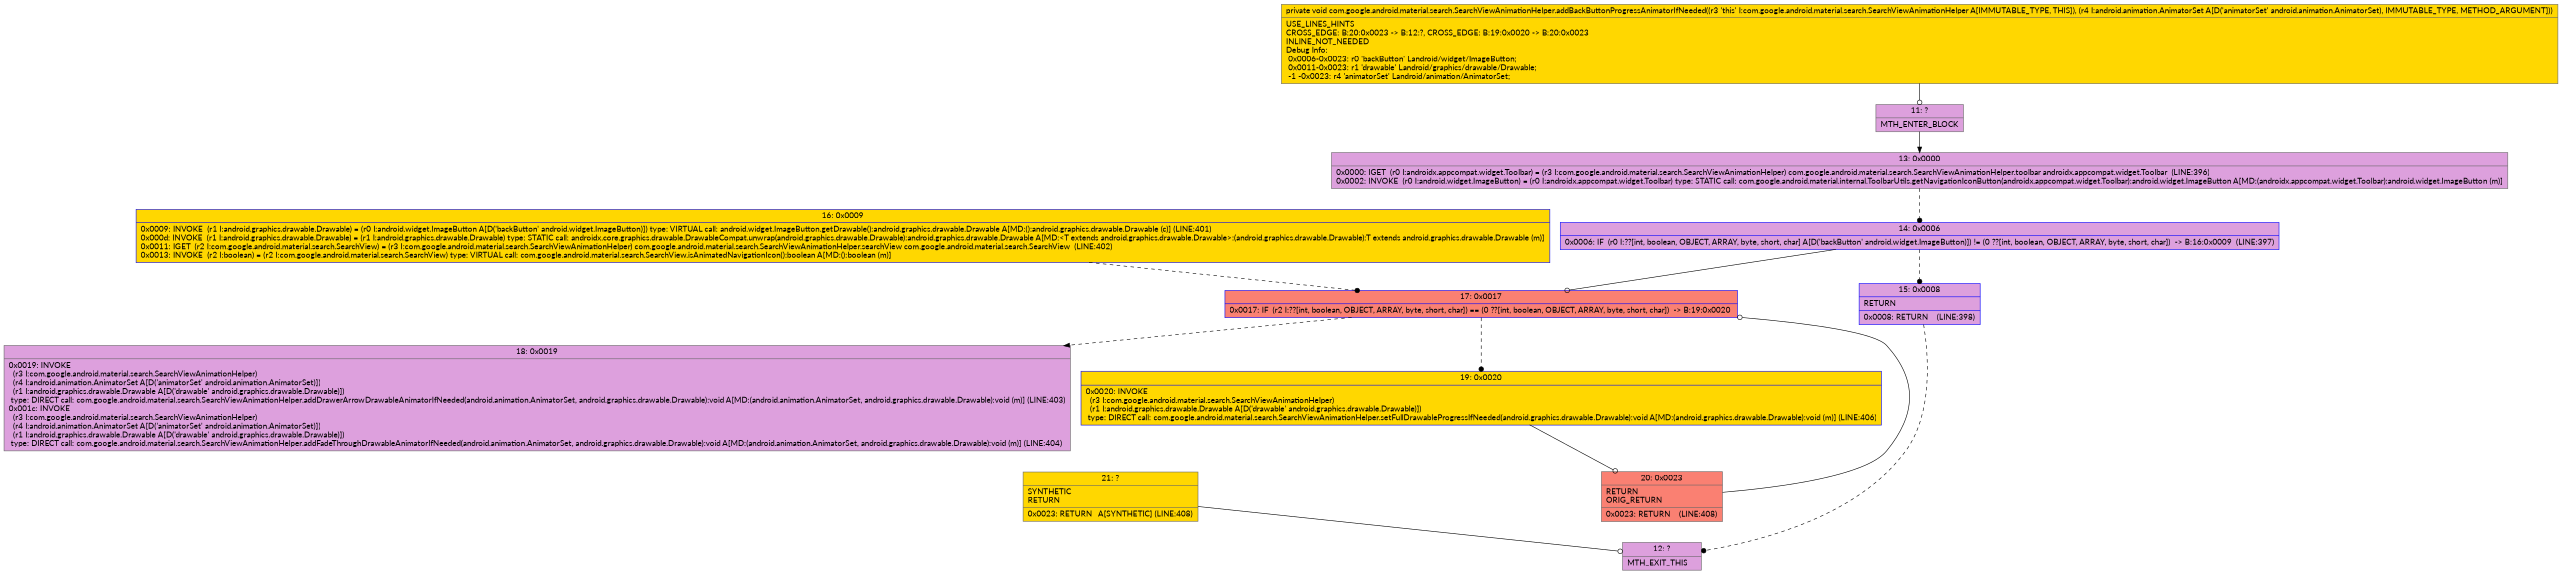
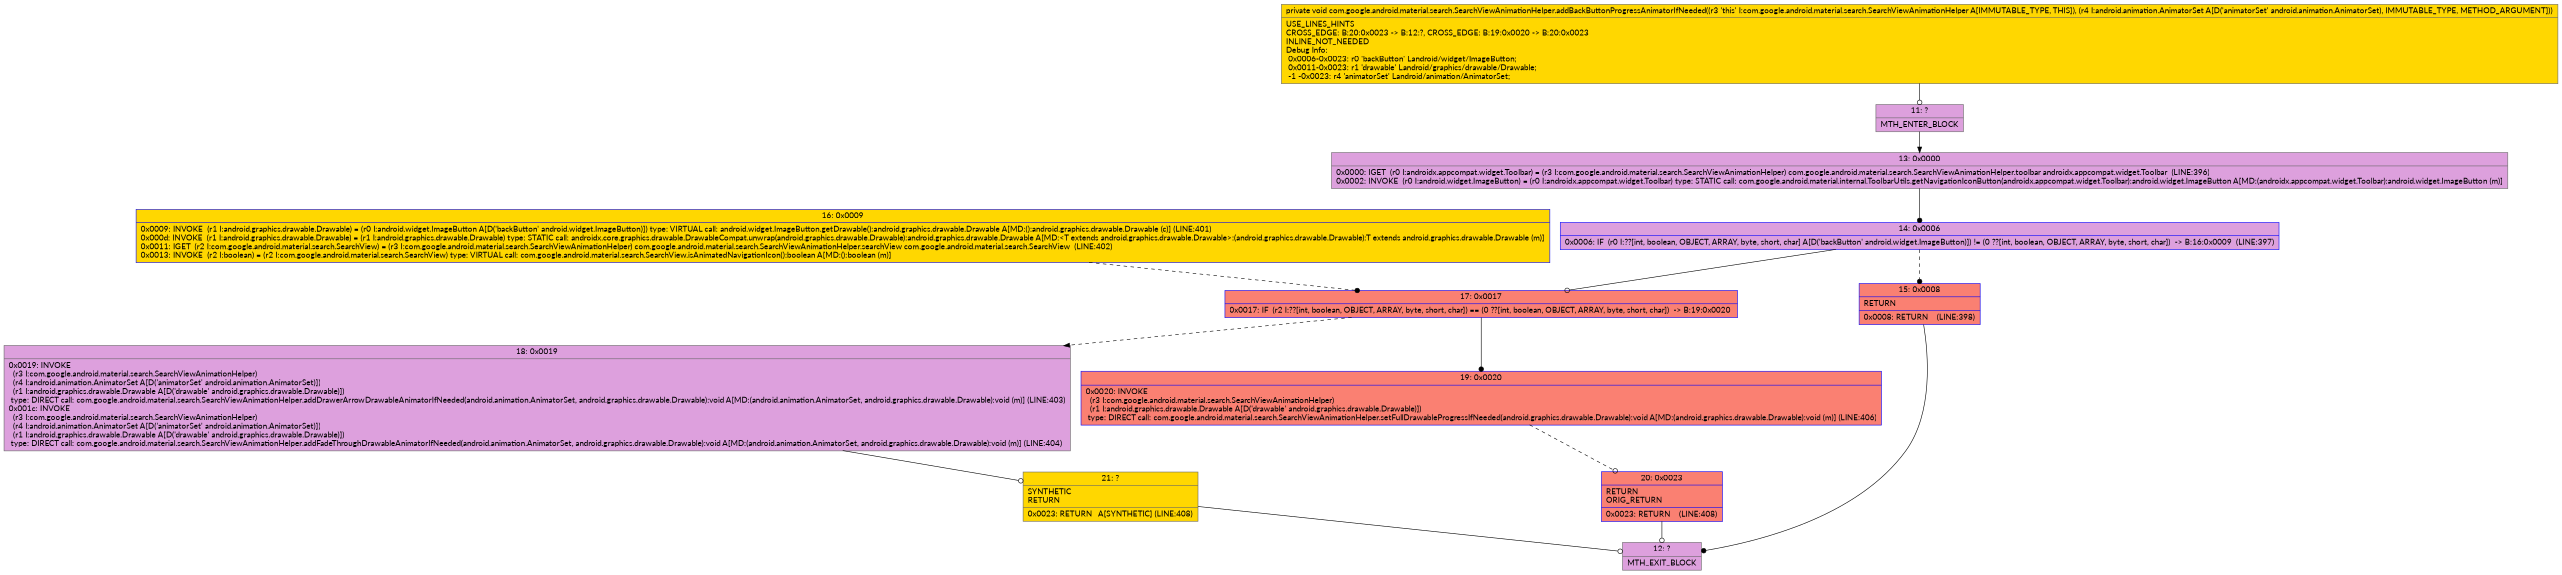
edge "13: 0x0000" -> "14: 0x0006": style dashed -> solid
node "15: 0x0008": fillcolor plum -> salmon
edge "17: 0x0017" -> "19: 0x0020": style dashed -> solid
node "19: 0x0020": fillcolor gold -> salmon
edge "20: 0x0023" -> "17: 0x0017": now "20: 0x0023" -> "12: ?"
edge "19: 0x0020" -> "20: 0x0023": style solid -> dashed
edge "18: 0x0019" -> "21: ?": added
edge "15: 0x0008" -> "12: ?": style dashed -> solid
node "20: 0x0023": color gray40 -> blue
node "12: ?": text "MTH_EXIT_THIS" -> "MTH_EXIT_BLOCK"
